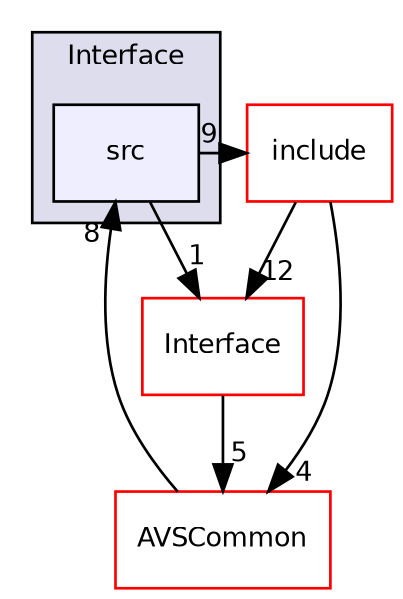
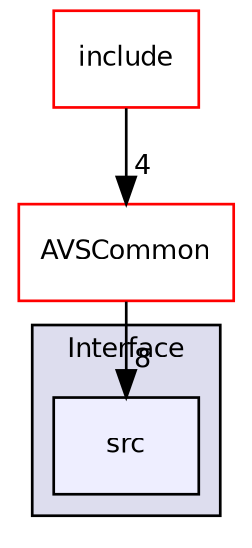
edge "src" -> "include": removed
node "Interface": removed
